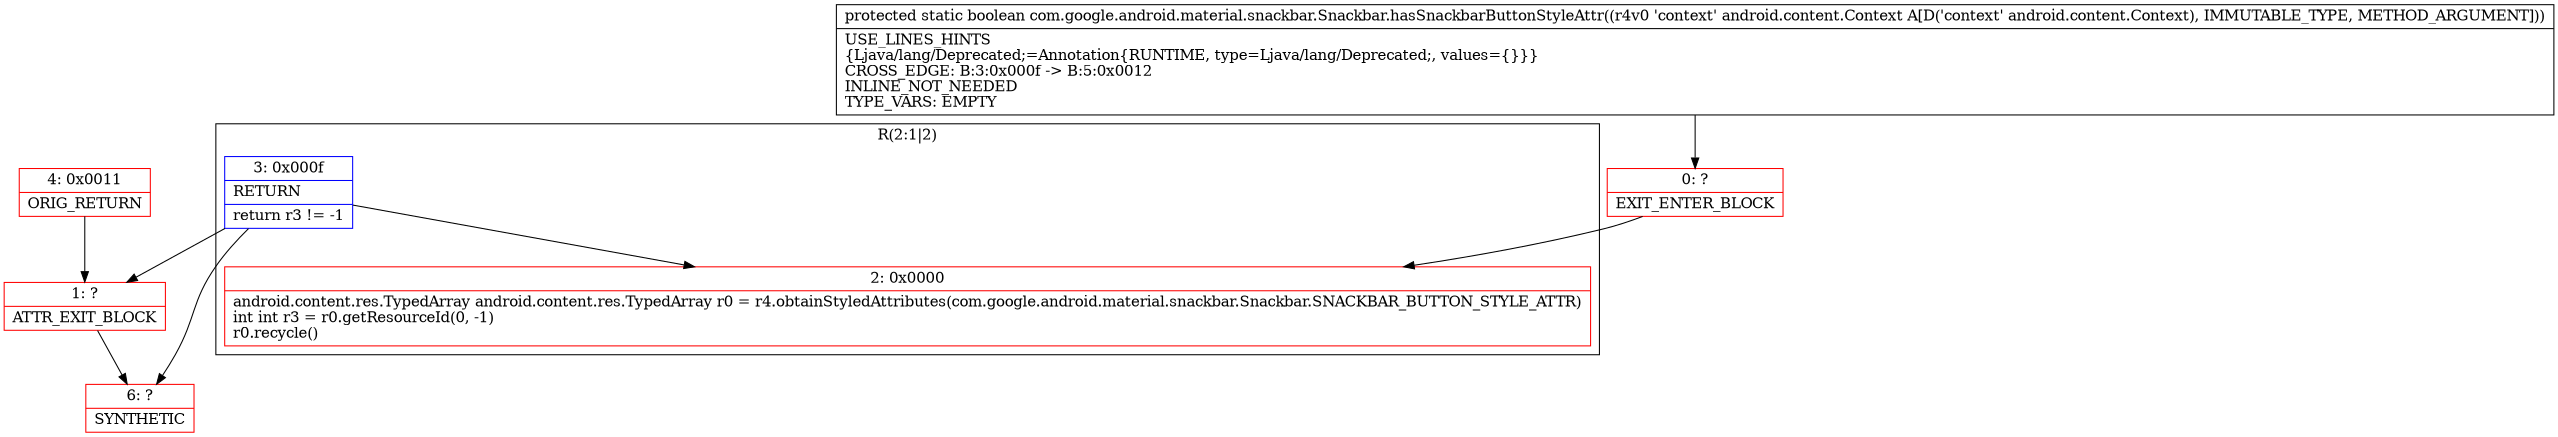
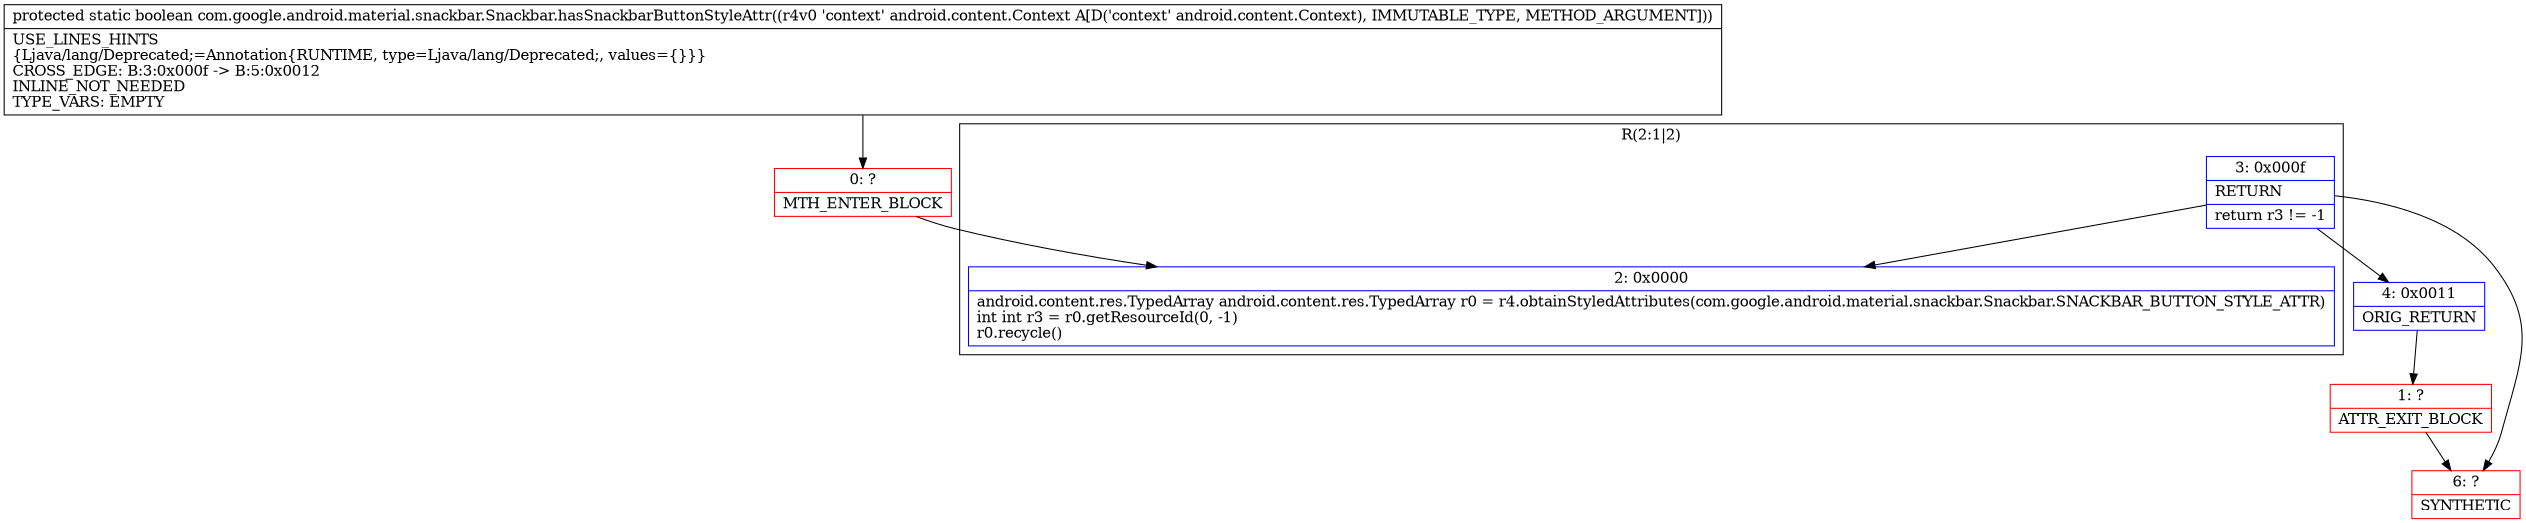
node "4: 0x0011": color red -> blue
node "0: ?": text "EXIT_ENTER_BLOCK" -> "MTH_ENTER_BLOCK"
edge "3: 0x000f" -> "1: ?": now "3: 0x000f" -> "4: 0x0011"
node "2: 0x0000": color red -> blue
